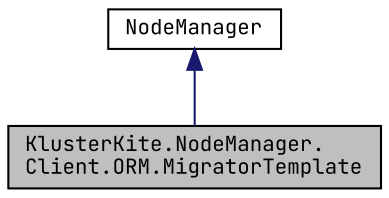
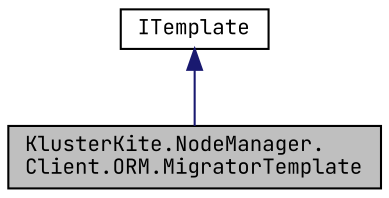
node "NodeManager": label "NodeManager" -> "ITemplate"
